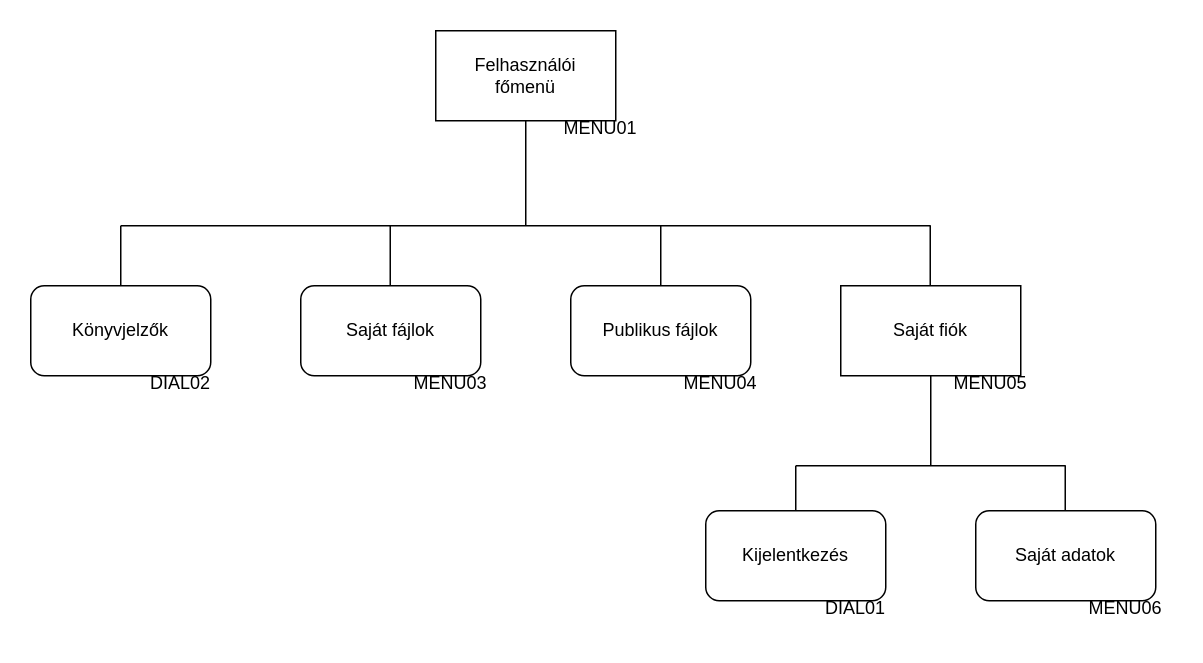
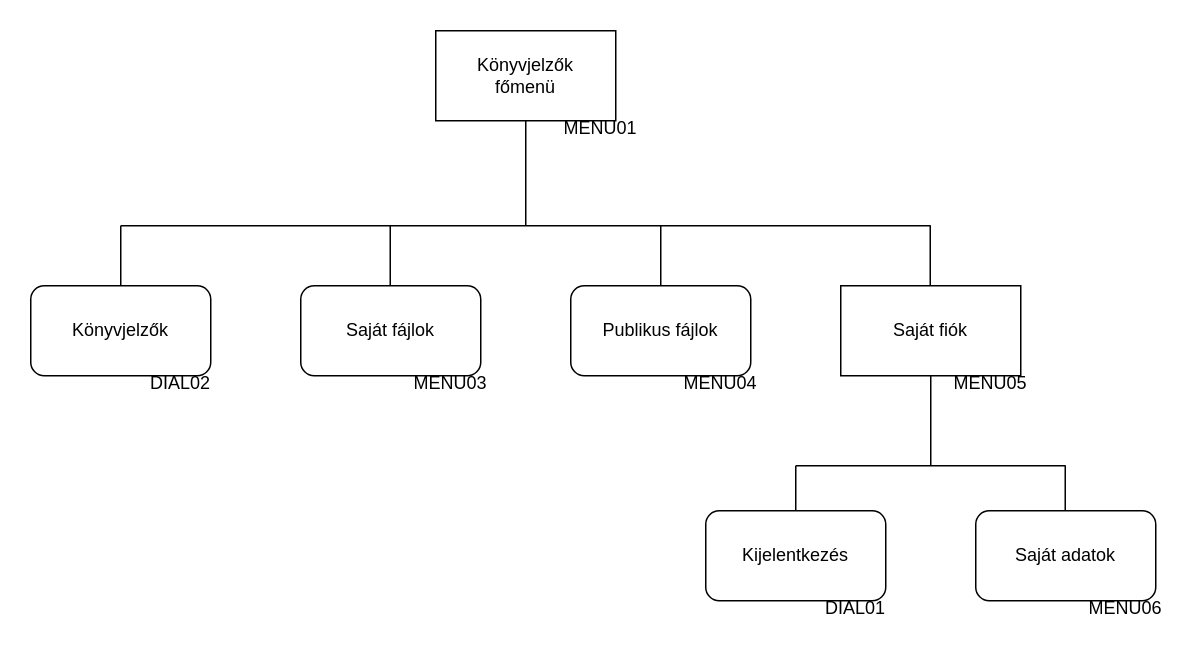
node "Felhasználói főmenü": label "Felhasználói főmenü" -> "Könyvjelzők főmenü"
